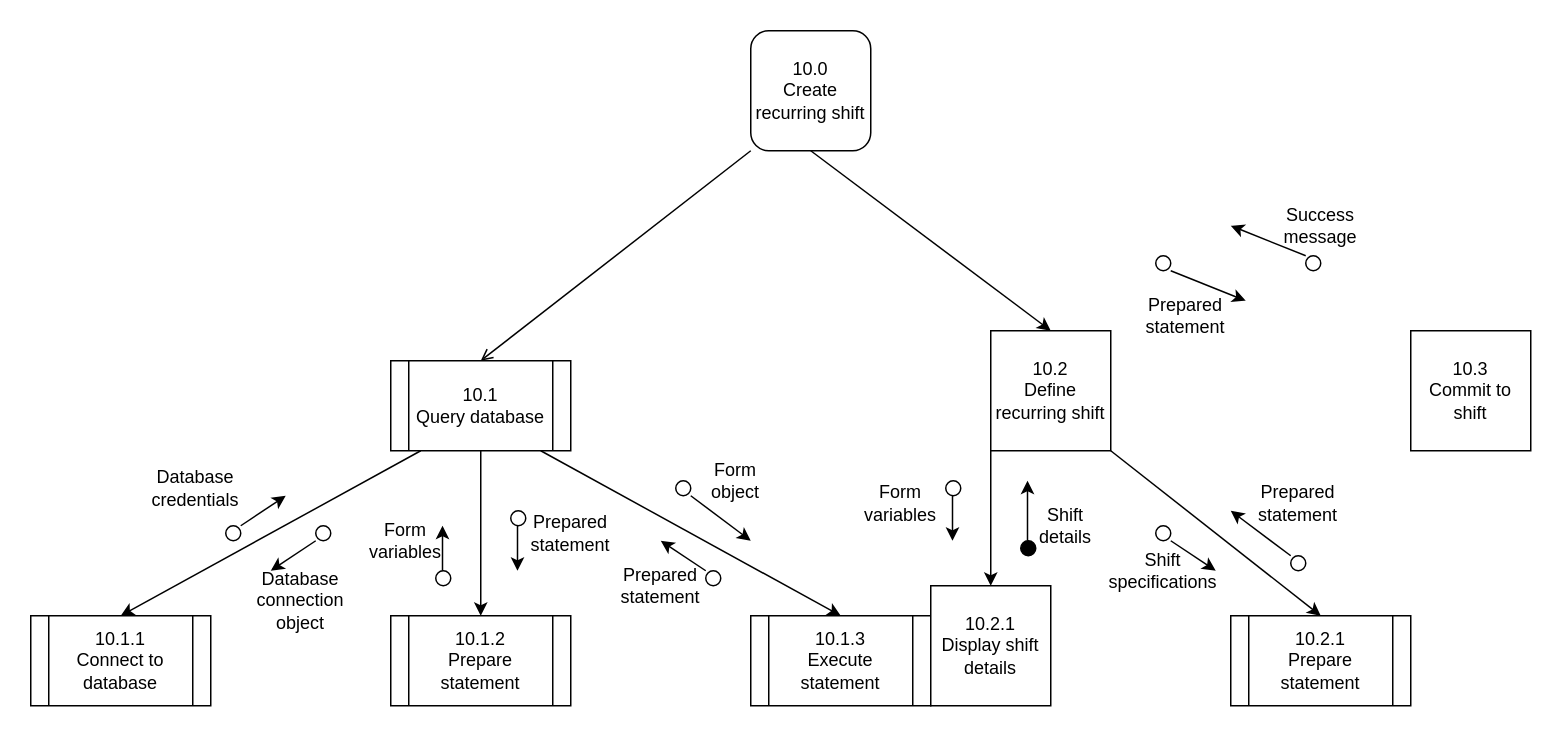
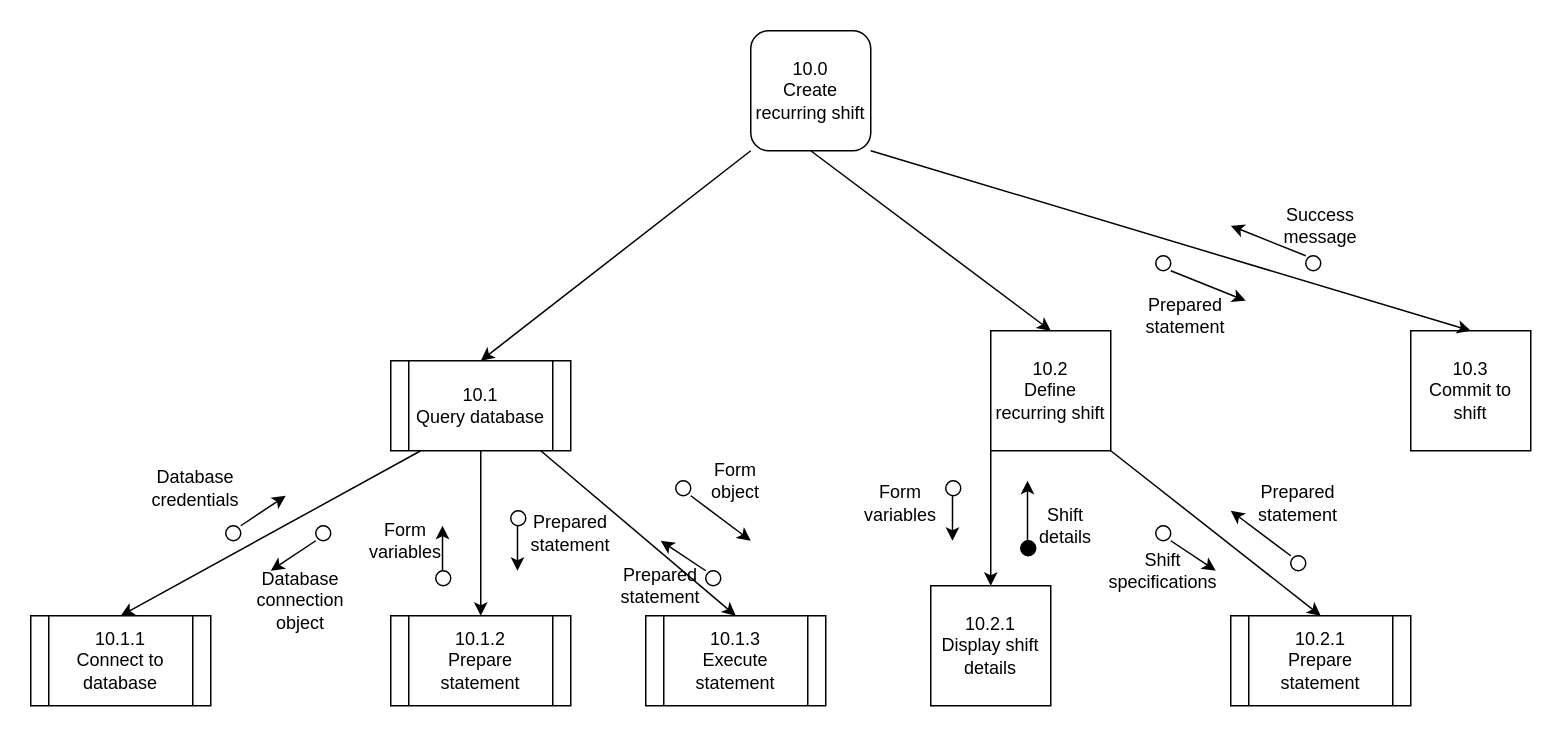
edge "10.0 Create recurring shift" -> "10.3 Commit to shift": added
edge "10.0 Create recurring shift" -> "10.1Query database": arrowhead open -> classic
node "10.1.3Execute statement": moved (841, 661) -> (736, 661)
